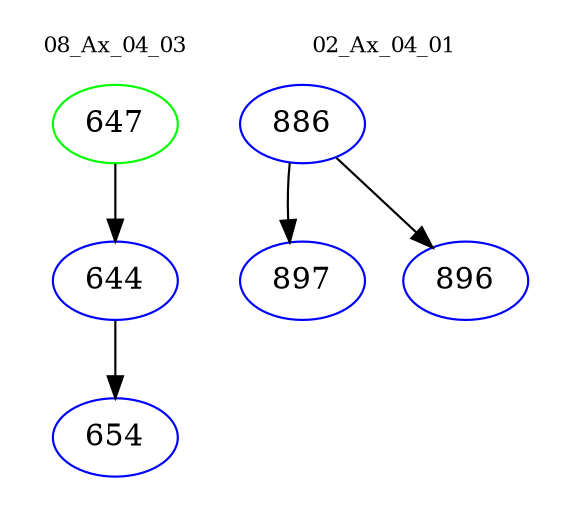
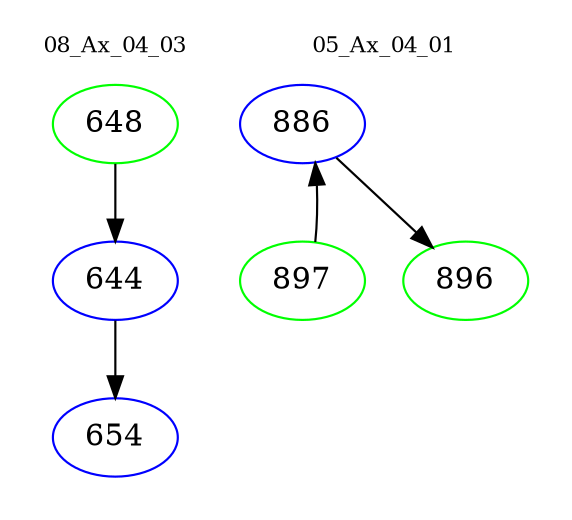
cluster "02_Ax_04_01": label "02_Ax_04_01" -> "05_Ax_04_01"
node "647": label "647" -> "648"
edge "886" -> "897": reversed
node "897": color blue -> green
node "896": color blue -> green
